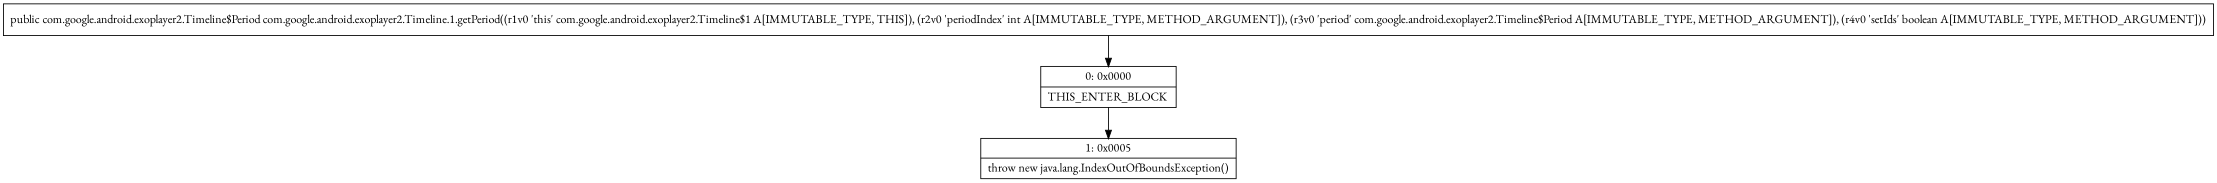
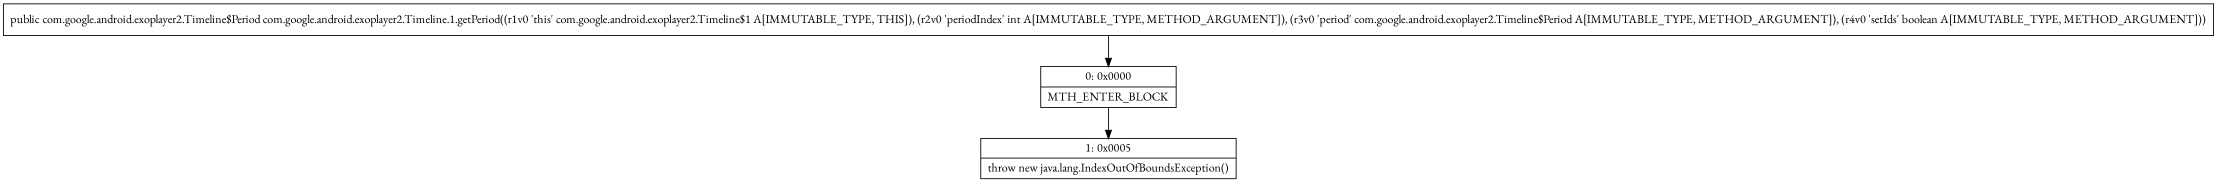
node "0: 0x0000": text "THIS_ENTER_BLOCK" -> "MTH_ENTER_BLOCK"
